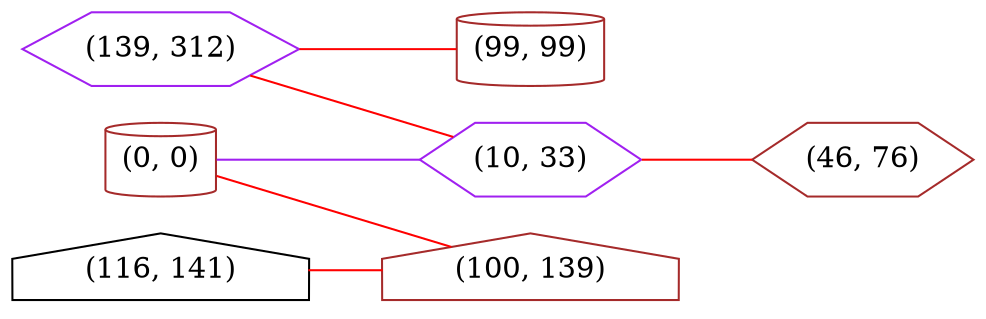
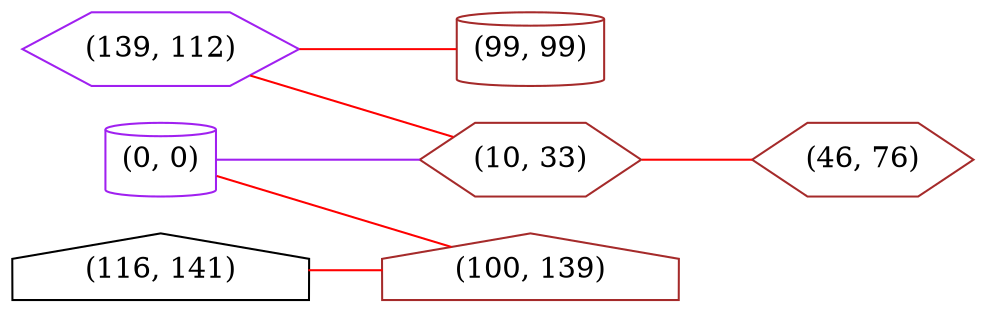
node "(139, 312)": label "(139, 312)" -> "(139, 112)"
node "(0, 0)": color brown -> purple
node "(10, 33)": color purple -> brown
